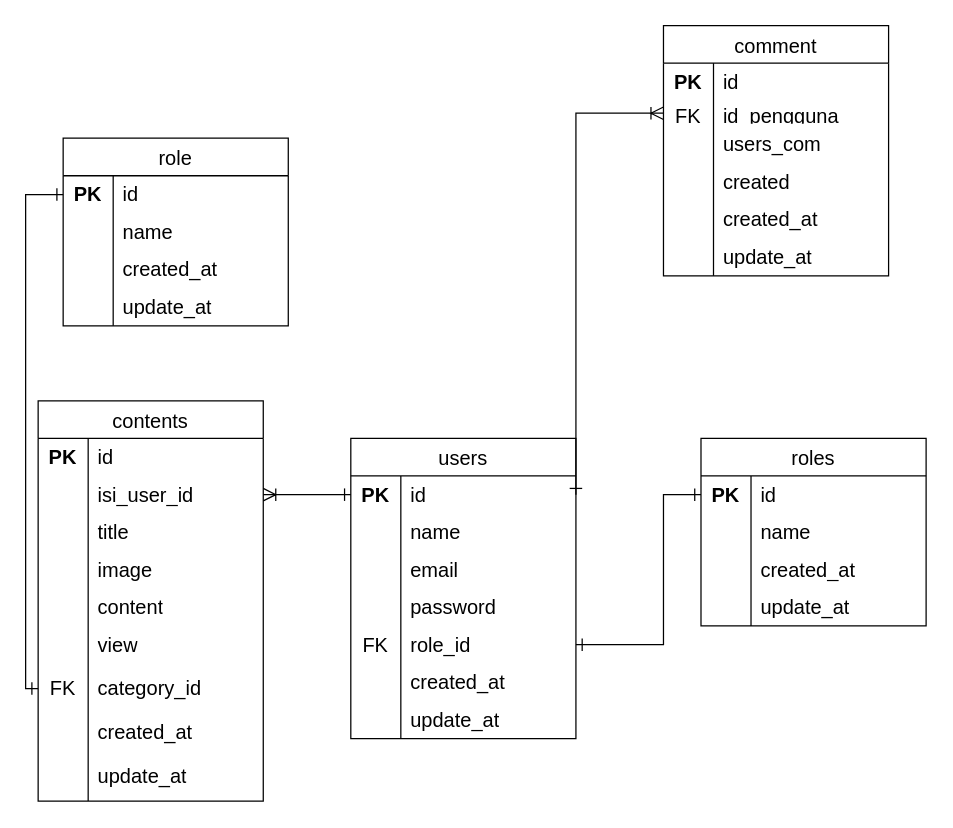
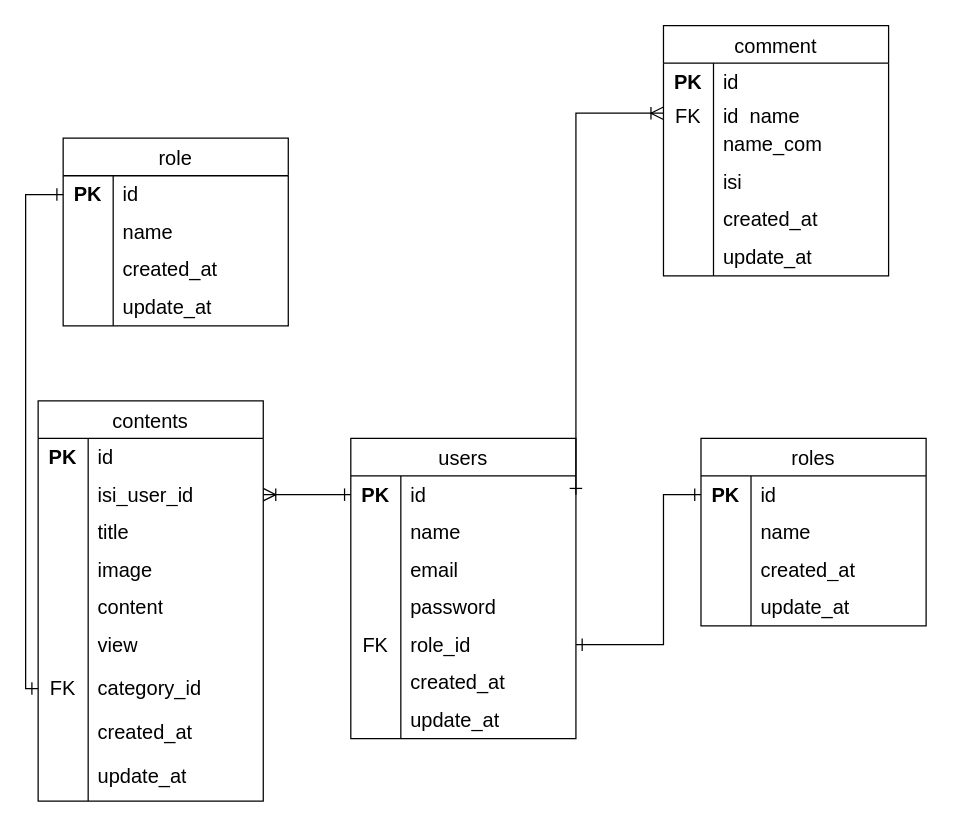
node "id_pengguna": label "id_pengguna" -> "id_name"
node "users_com": label "users_com" -> "name_com"
node "created": label "created" -> "isi"
